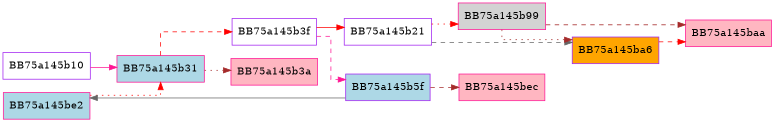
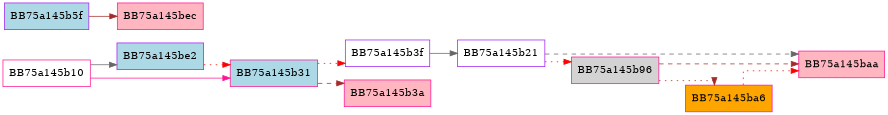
node "BB75a145b99": label "BB75a145b99" -> "BB75a145b96"
edge "BB75a145b3f" -> "BB75a145b21": color red -> gray40
edge "BB75a145b31" -> "BB75a145b3f": style dashed -> dotted
edge "BB75a145b21" -> "BB75a145ba6": now "BB75a145b21" -> "BB75a145baa"
edge "BB75a145ba6" -> "BB75a145baa": style dashed -> dotted
node "BB75a145ba6": color purple -> deeppink
edge "BB75a145b3f" -> "BB75a145b5f": removed
node "BB75a145b10": color purple -> deeppink
edge "BB75a145b31" -> "BB75a145b3a": style dotted -> dashed
edge "BB75a145b5f" -> "BB75a145bec": style dashed -> solid
edge "BB75a145b5f" -> "BB75a145be2": now "BB75a145b10" -> "BB75a145be2"
node "BB75a145be2": color deeppink -> purple
